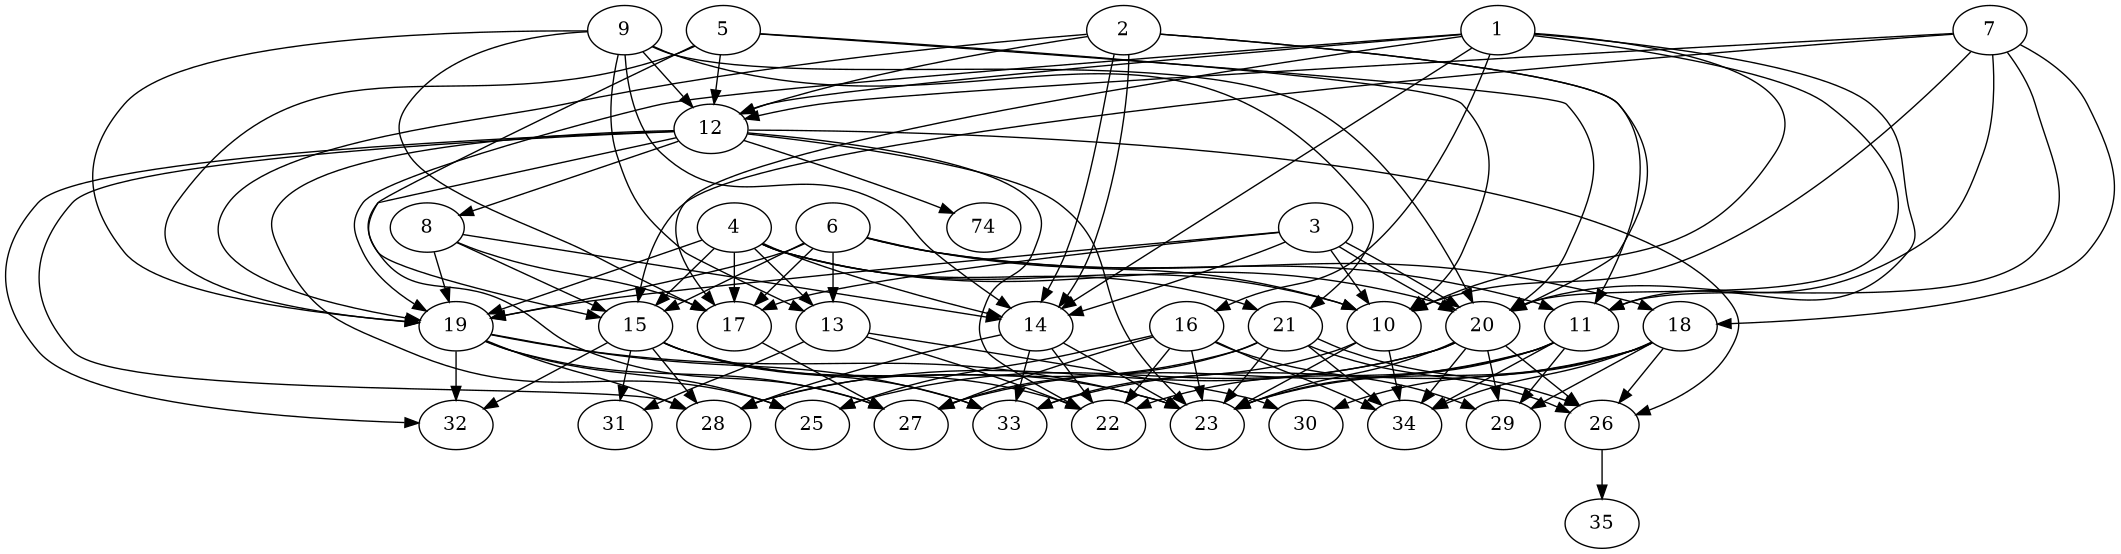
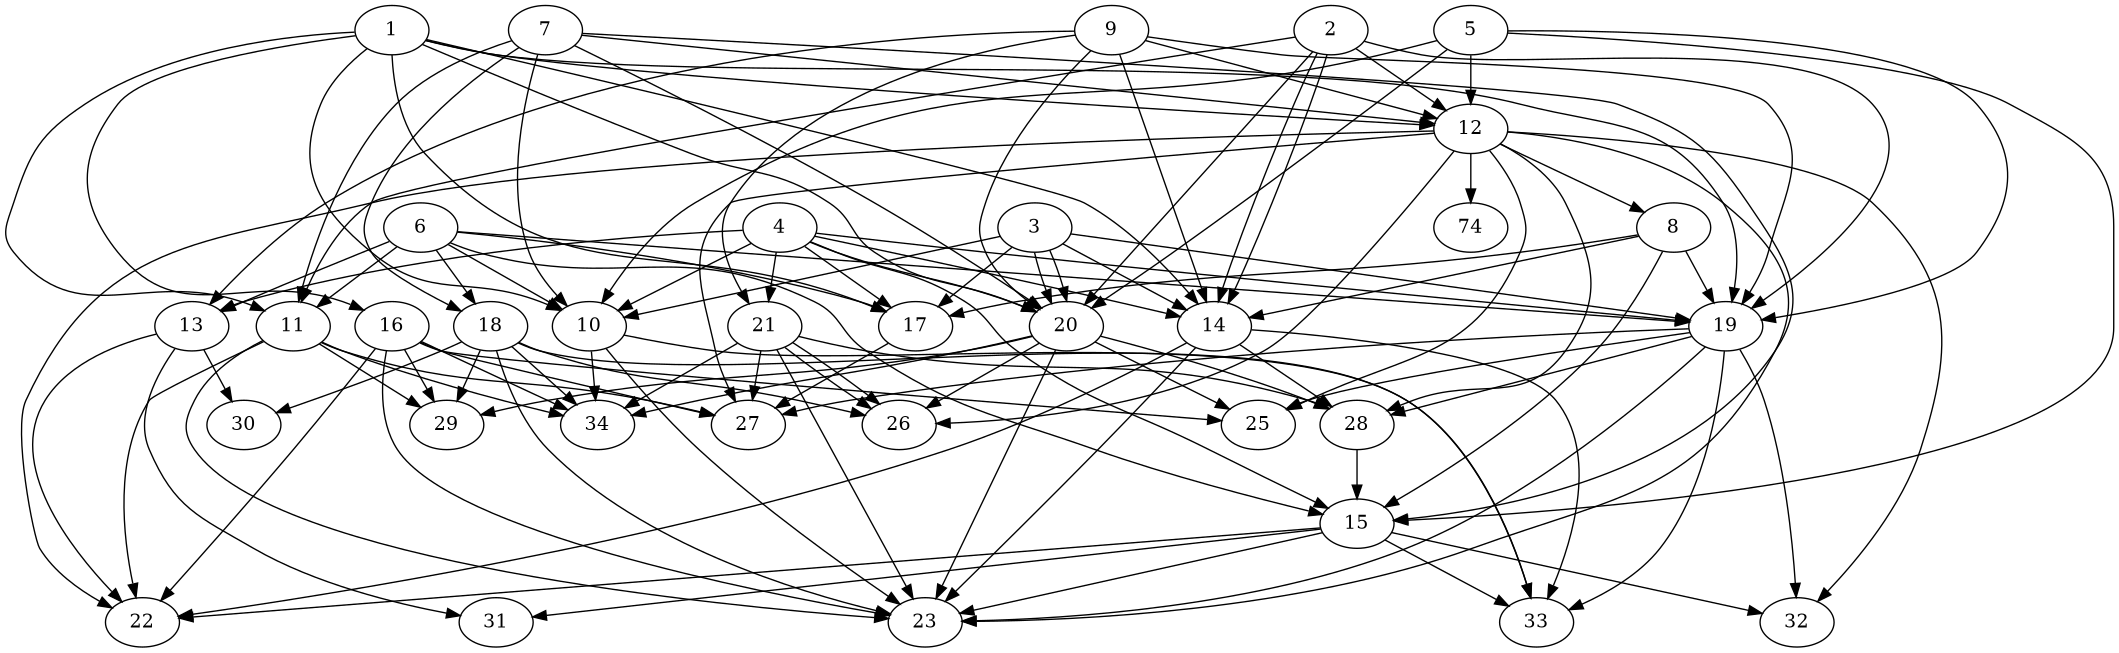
edge "9" -> "17": removed
edge "15" -> "28": reversed
node "35": removed
